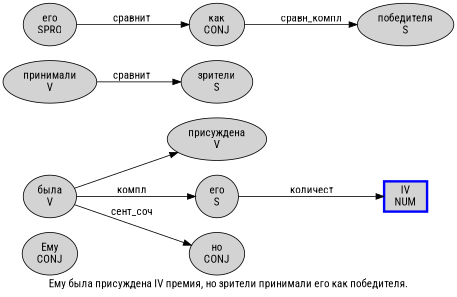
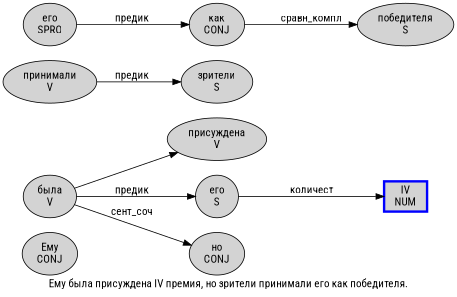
edge "его SPRO" -> "как CONJ": label "сравнит" -> "предик"
edge "принимали V" -> "зрители S": label "сравнит" -> "предик"
edge "была V" -> "его S": label "компл" -> "предик"
